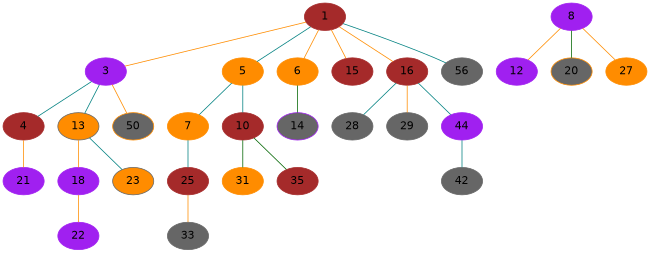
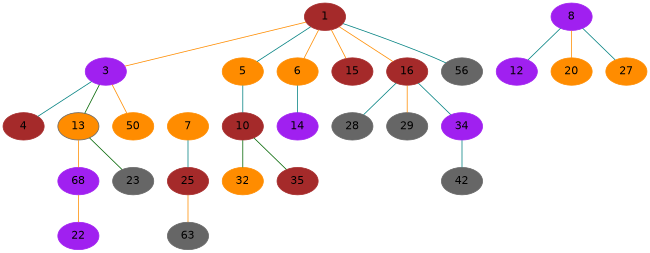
edge "8" -- "12": color darkorange -> teal
edge "8" -- "20": color darkgreen -> darkorange
edge "8" -- "27": color darkorange -> teal
node "20": fillcolor gray40 -> darkorange
edge "3" -- "13": color teal -> darkgreen
edge "5" -- "7": removed
edge "6" -- "14": color darkgreen -> teal
node "50": fillcolor gray40 -> darkorange
node "14": fillcolor gray40 -> purple
node "44": label "44" -> "34"
edge "13" -- "23": color teal -> darkgreen
node "21": removed
node "18": label "18" -> "68"
node "23": fillcolor darkorange -> gray40
node "31": label "31" -> "32"
node "33": label "33" -> "63"
